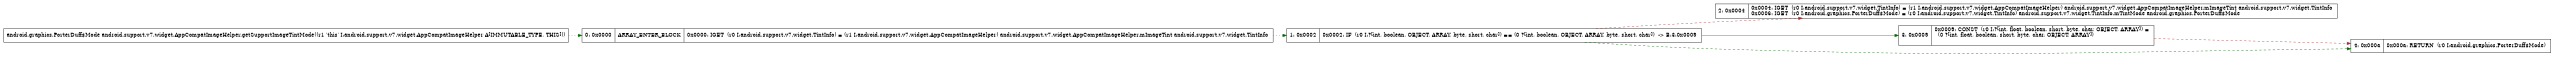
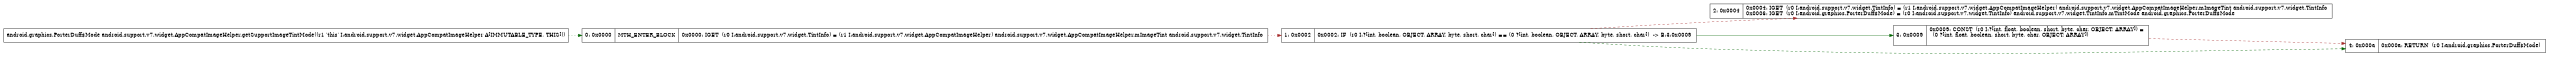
node "0: 0x0000": text "ARRAY_ENTER_BLOCK" -> "MTH_ENTER_BLOCK"
edge "0: 0x0000" -> "1: 0x0002": color darkgreen -> brown
